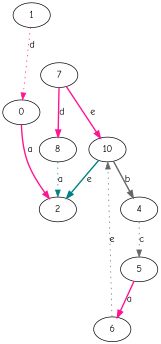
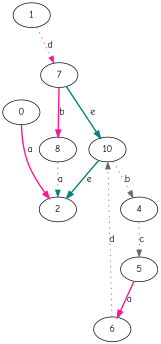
edge "1" -> "0": now "1" -> "7"
edge "7" -> "10": color deeppink -> teal
edge "7" -> "8": label "d" -> "b"
edge "10" -> "4": style bold -> dotted
edge "6" -> "10": label "e" -> "d"
